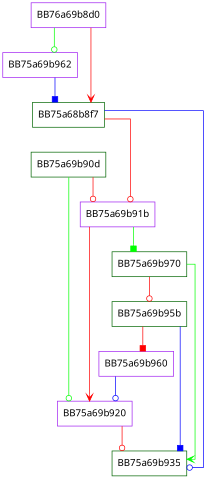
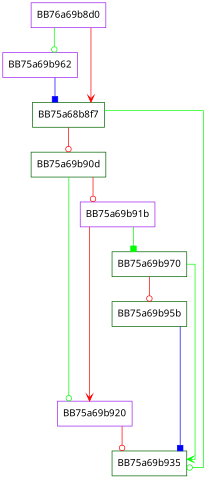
edge "BB75a68b8f7" -> "BB75a69b91b": now "BB75a68b8f7" -> "BB75a69b90d"
edge "BB75a68b8f7" -> "BB75a69b935": color blue -> green
node "BB75a69b960": removed
